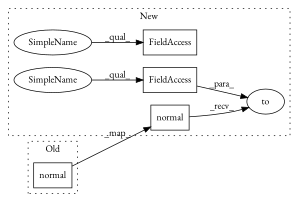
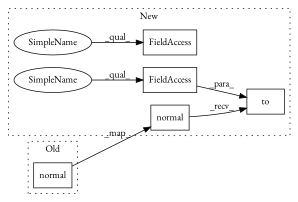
node "to": shape ellipse -> box
